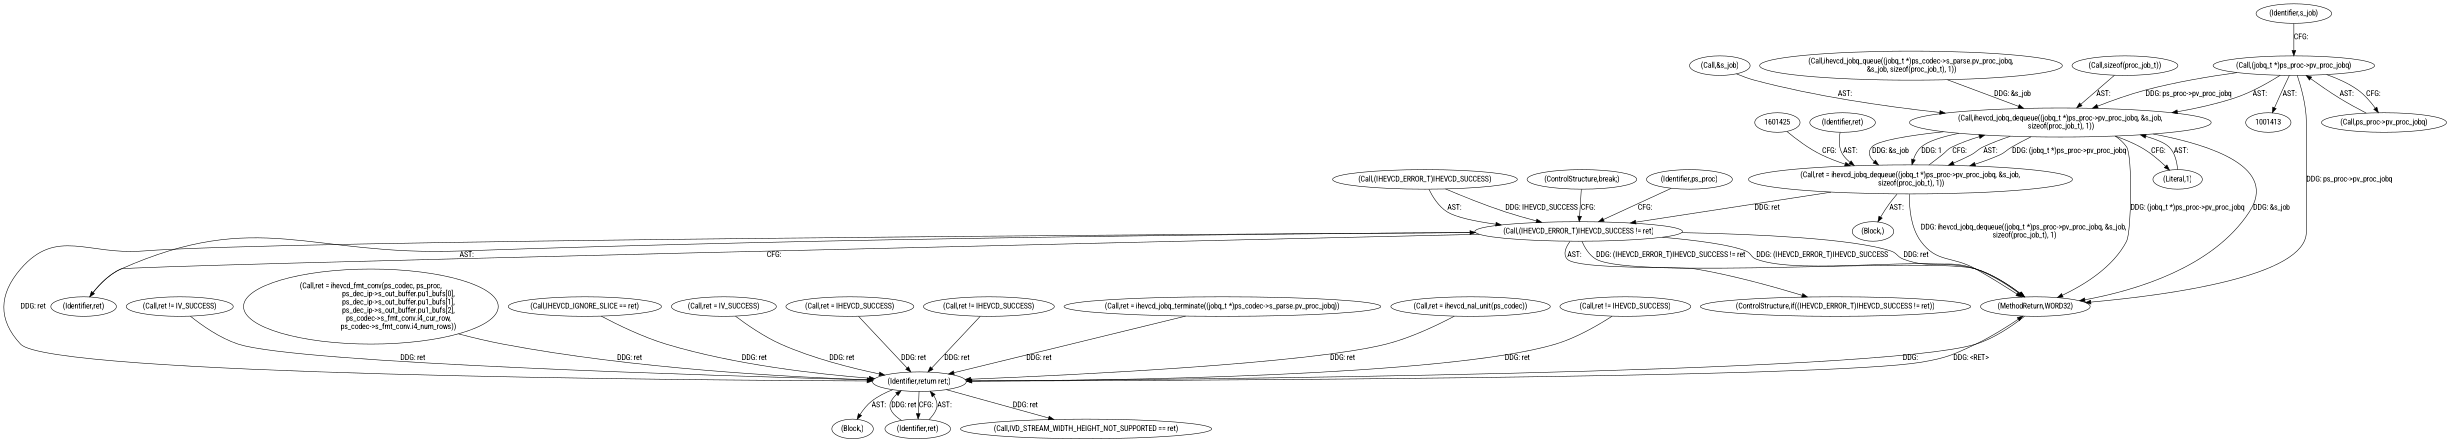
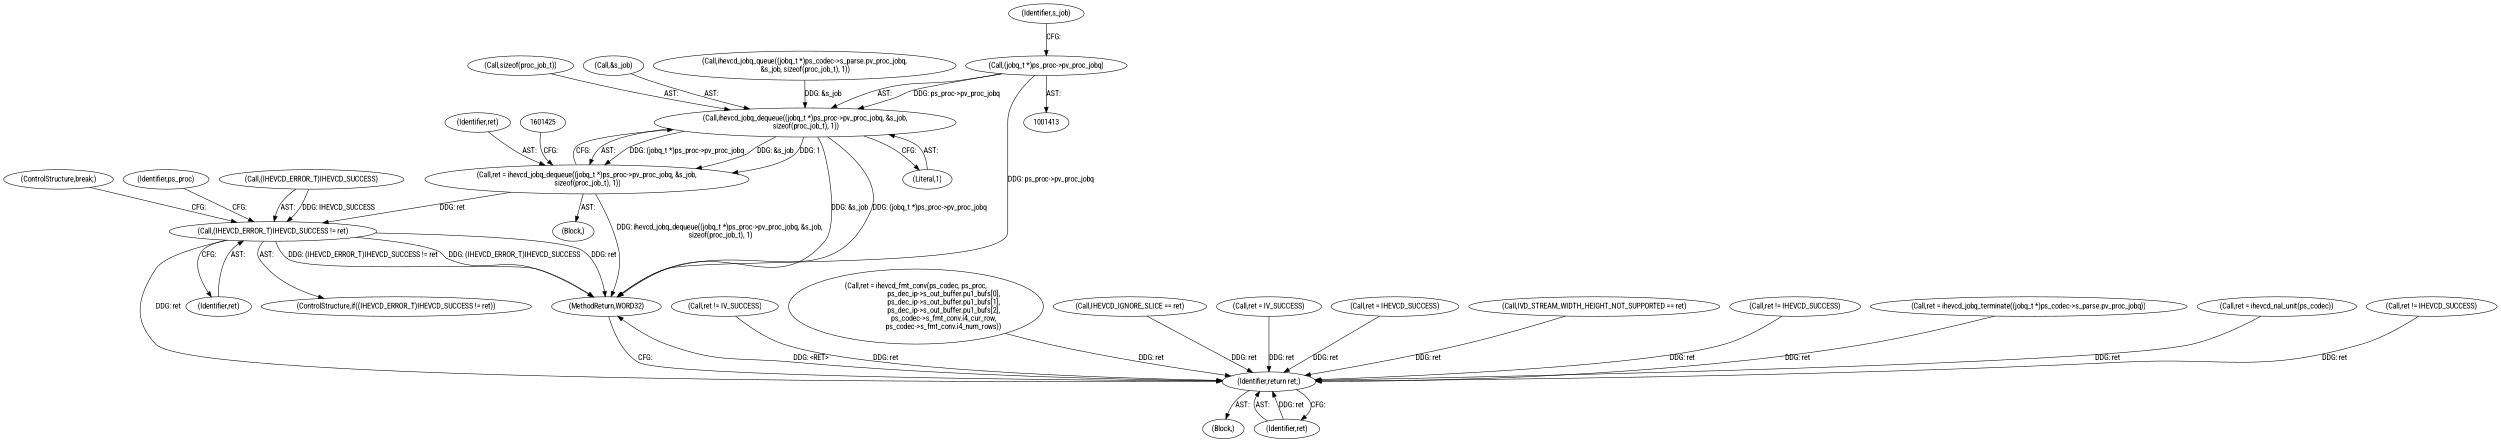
node "(Call,ps_proc->pv_proc_jobq)": removed
edge "(MethodReturn,WORD32)" -> "(Identifier,return ret;)": label "DDG: " -> "CFG: "
edge "(Identifier,return ret;)" -> "(Call,IVD_STREAM_WIDTH_HEIGHT_NOT_SUPPORTED == ret)": reversed
